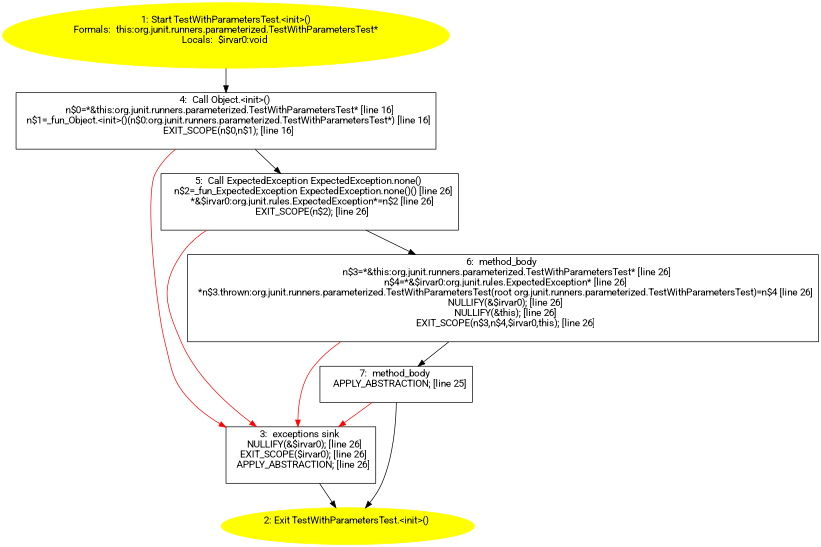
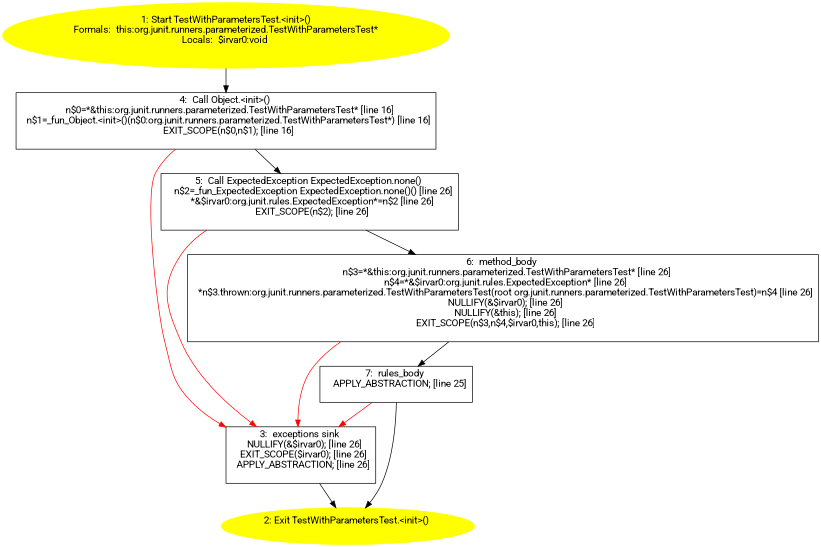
node "7:  method_body APPLY_ABSTRACTION; [line 25]": label "7:  method_body APPLY_ABSTRACTION; [line 25]" -> "7:  rules_body APPLY_ABSTRACTION; [line 25]"
